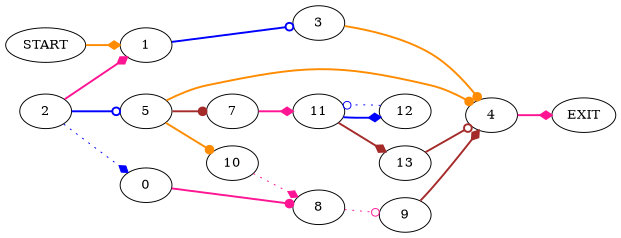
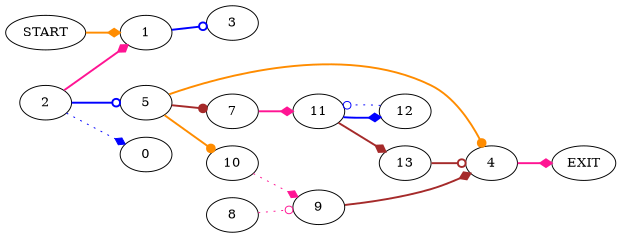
edge "3" -> "4": removed
edge "10" -> "8": now "10" -> "9"
edge "0" -> "8": removed
